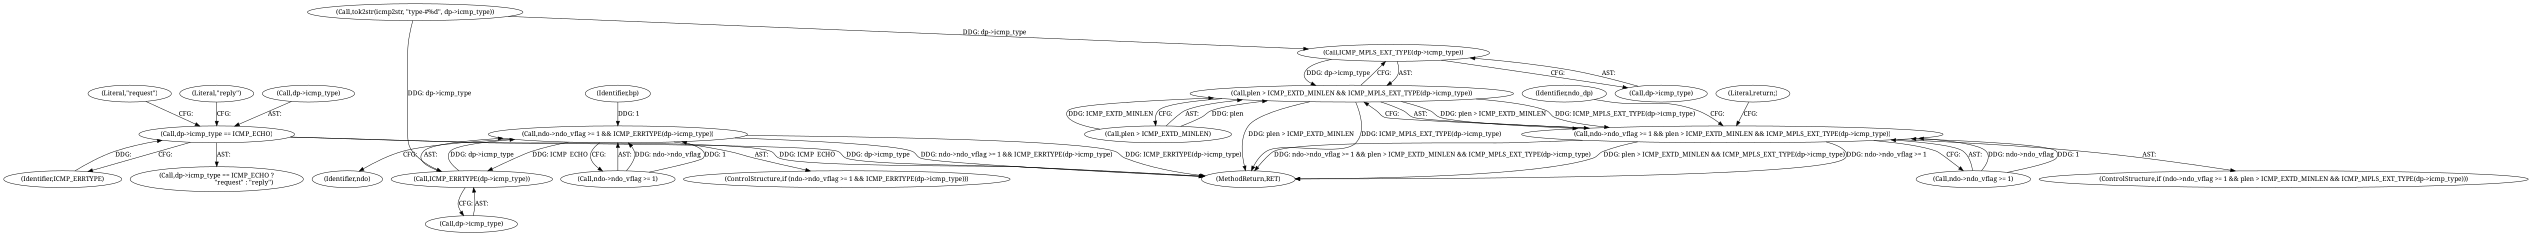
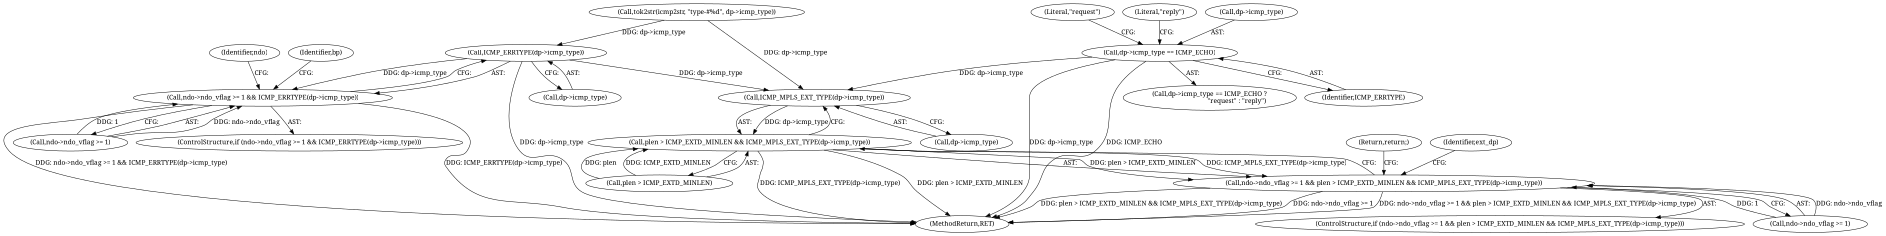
edge "(Call,dp->icmp_type == ICMP_ECHO)" -> "(Call,ICMP_MPLS_EXT_TYPE(dp->icmp_type))": added, label "DDG: dp->icmp_type"
edge "(Call,ICMP_ERRTYPE(dp->icmp_type))" -> "(Call,ICMP_MPLS_EXT_TYPE(dp->icmp_type))": added, label "DDG: dp->icmp_type"
node "(Identifier,ndo_dp)": label "(Identifier,ndo_dp)" -> "(Identifier,ext_dp)"
node "(Literal,return;)": label "(Literal,return;)" -> "(Return,return;)"
edge "(Identifier,bp)" -> "(Call,ndo->ndo_vflag >= 1 && ICMP_ERRTYPE(dp->icmp_type))": label "DDG: 1" -> "CFG: "
edge "(Call,ndo->ndo_vflag >= 1 && ICMP_ERRTYPE(dp->icmp_type))" -> "(Identifier,ndo)": reversed
edge "(Identifier,ICMP_ERRTYPE)" -> "(Call,dp->icmp_type == ICMP_ECHO)": label "DDG: " -> "AST: "
edge "(Call,ndo->ndo_vflag >= 1 && ICMP_ERRTYPE(dp->icmp_type))" -> "(Call,ICMP_ERRTYPE(dp->icmp_type))": label "DDG: ICMP_ECHO" -> "CFG: "
edge "(Call,ICMP_ERRTYPE(dp->icmp_type))" -> "(MethodReturn,RET)": added, label "DDG: dp->icmp_type"
